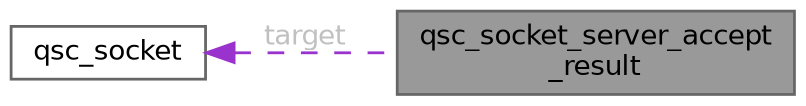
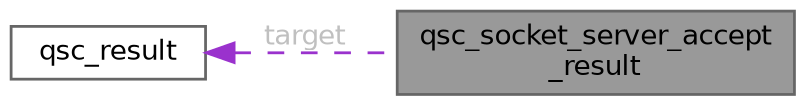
node "qsc_socket": label "qsc_socket" -> "qsc_result"
